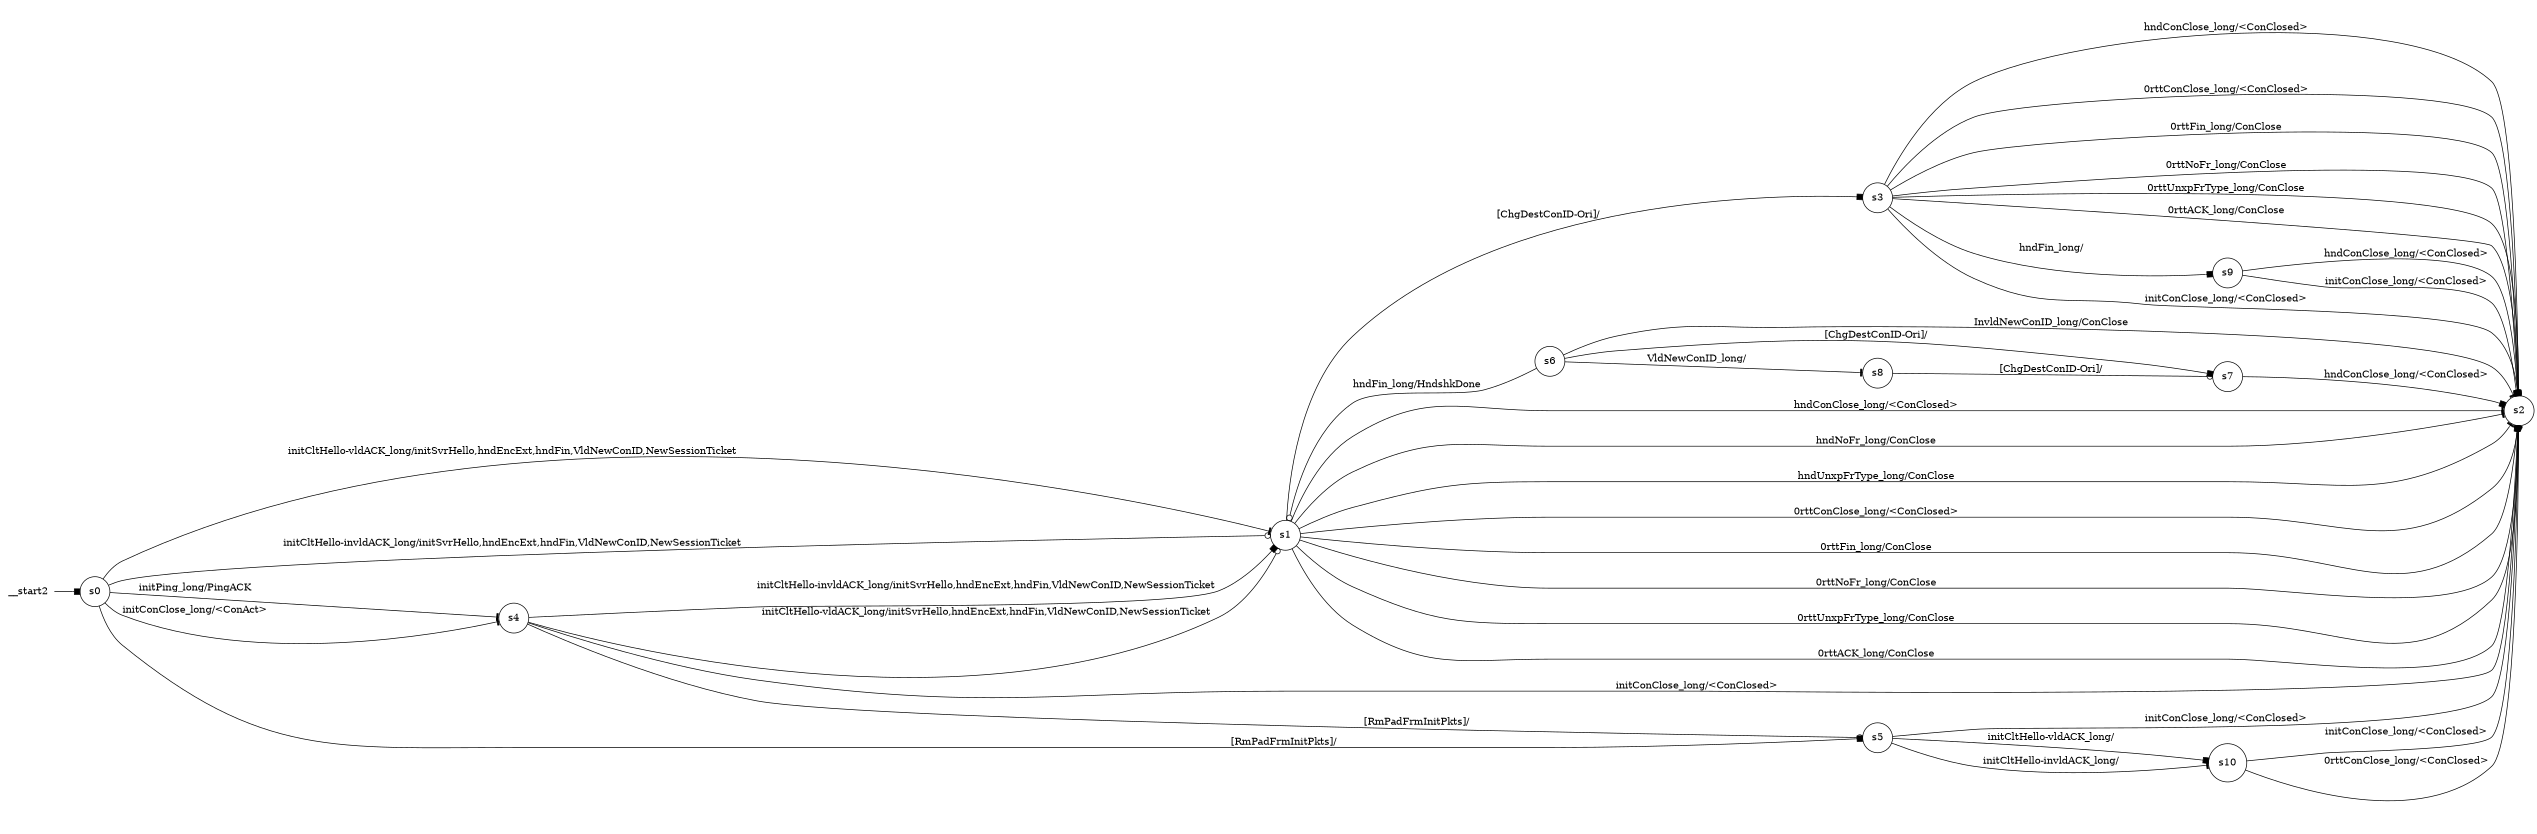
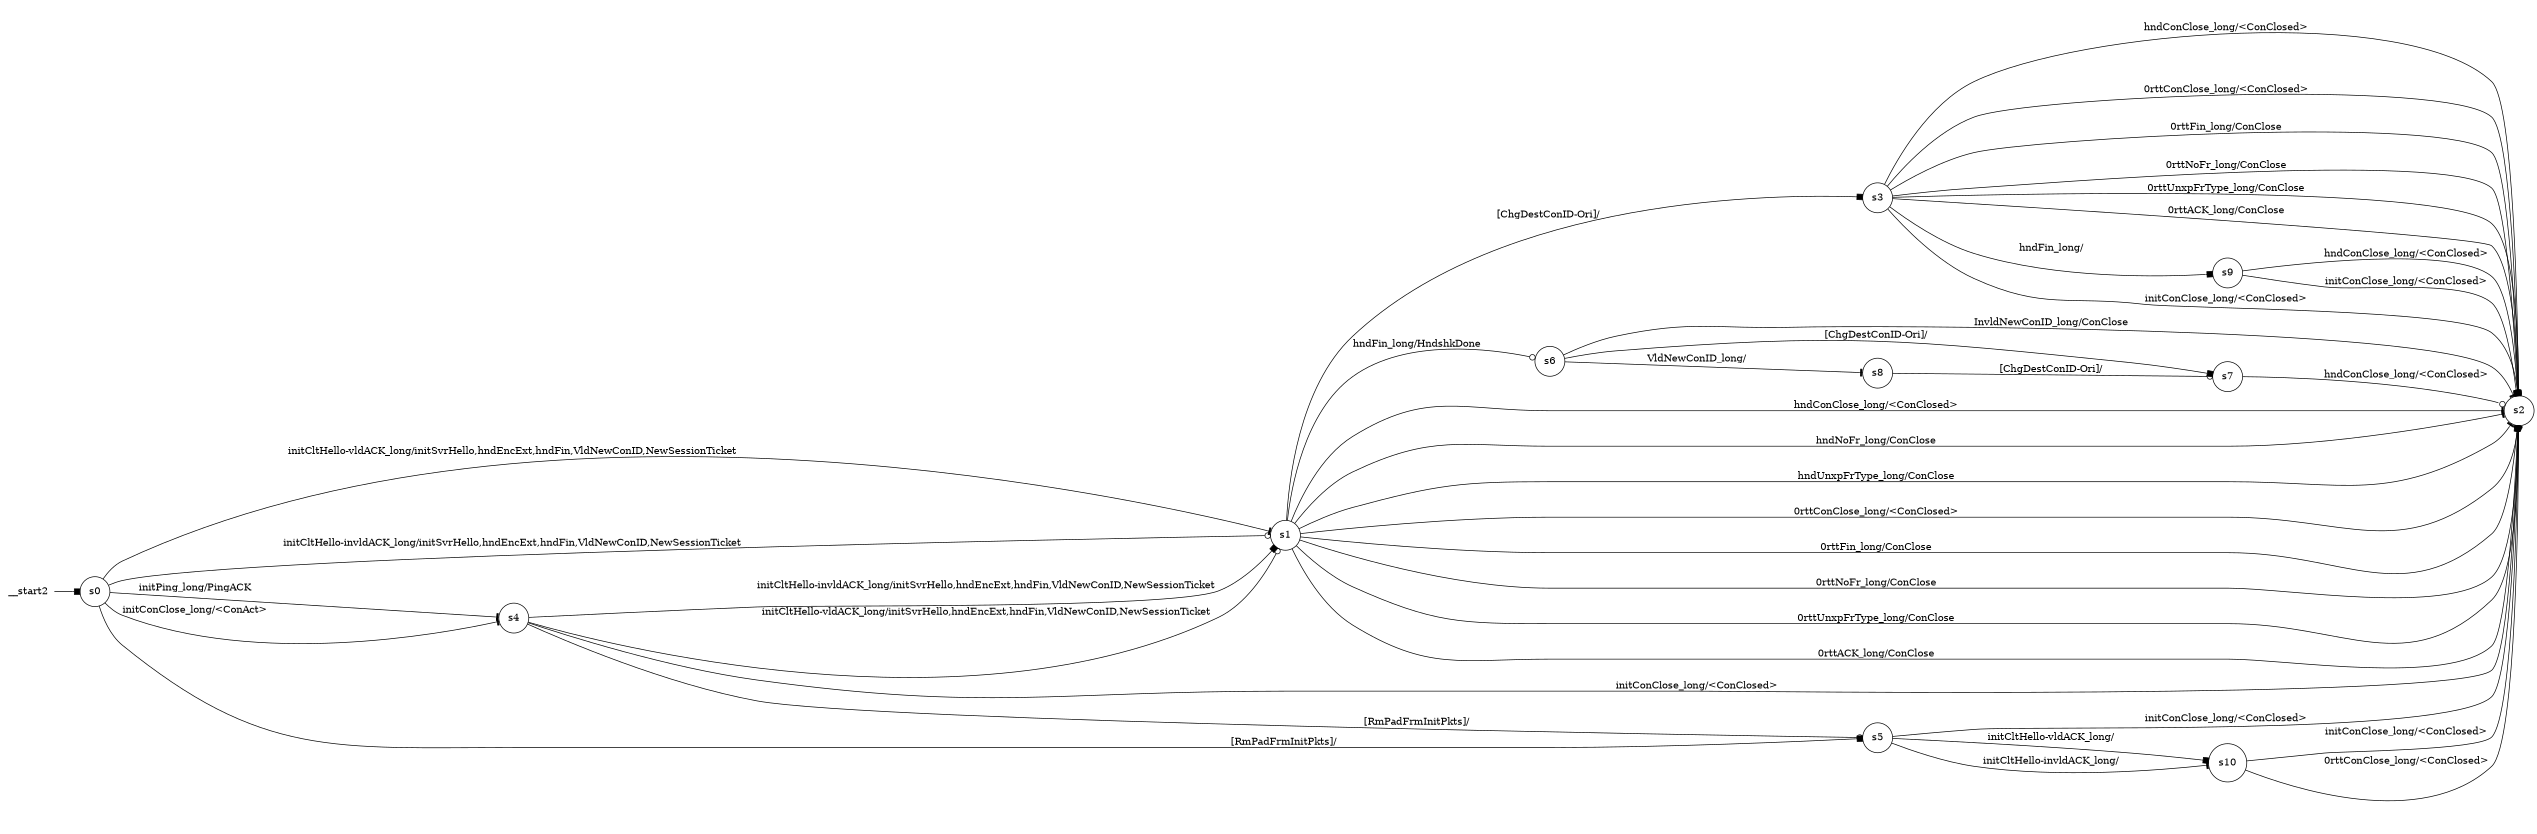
edge "s7" -> "s2": arrowhead box -> odot
edge "s6" -> "s1": reversed
